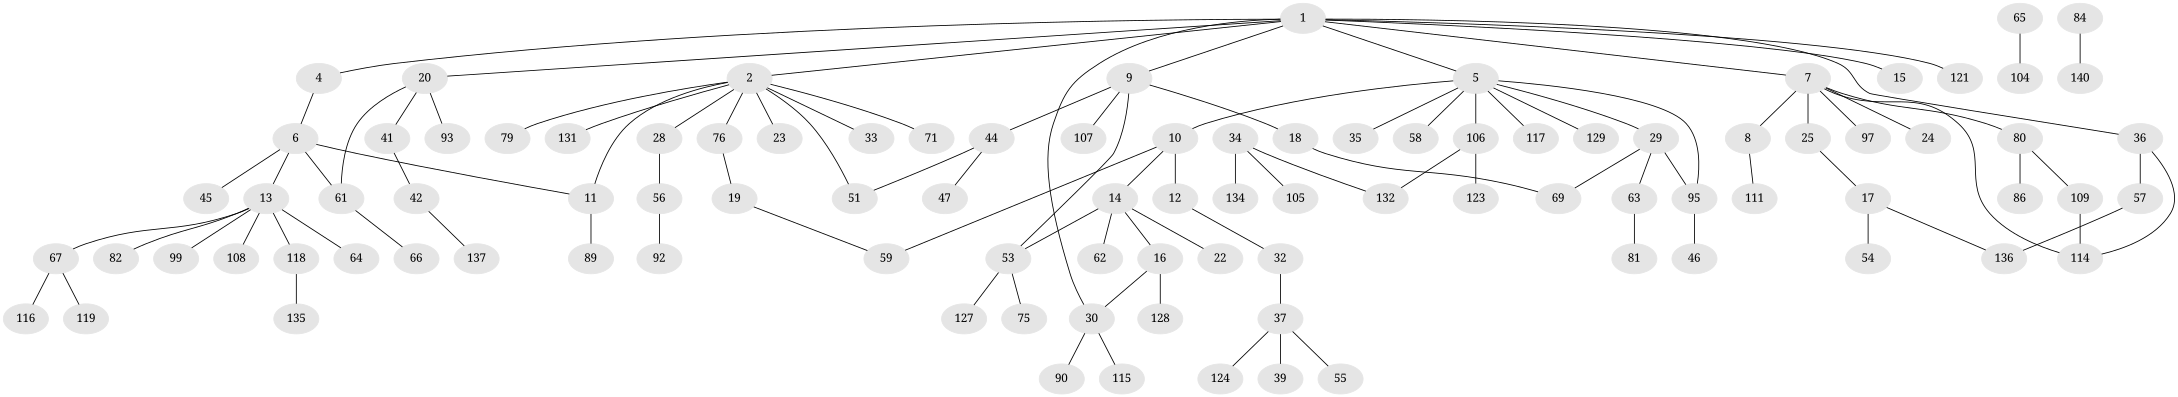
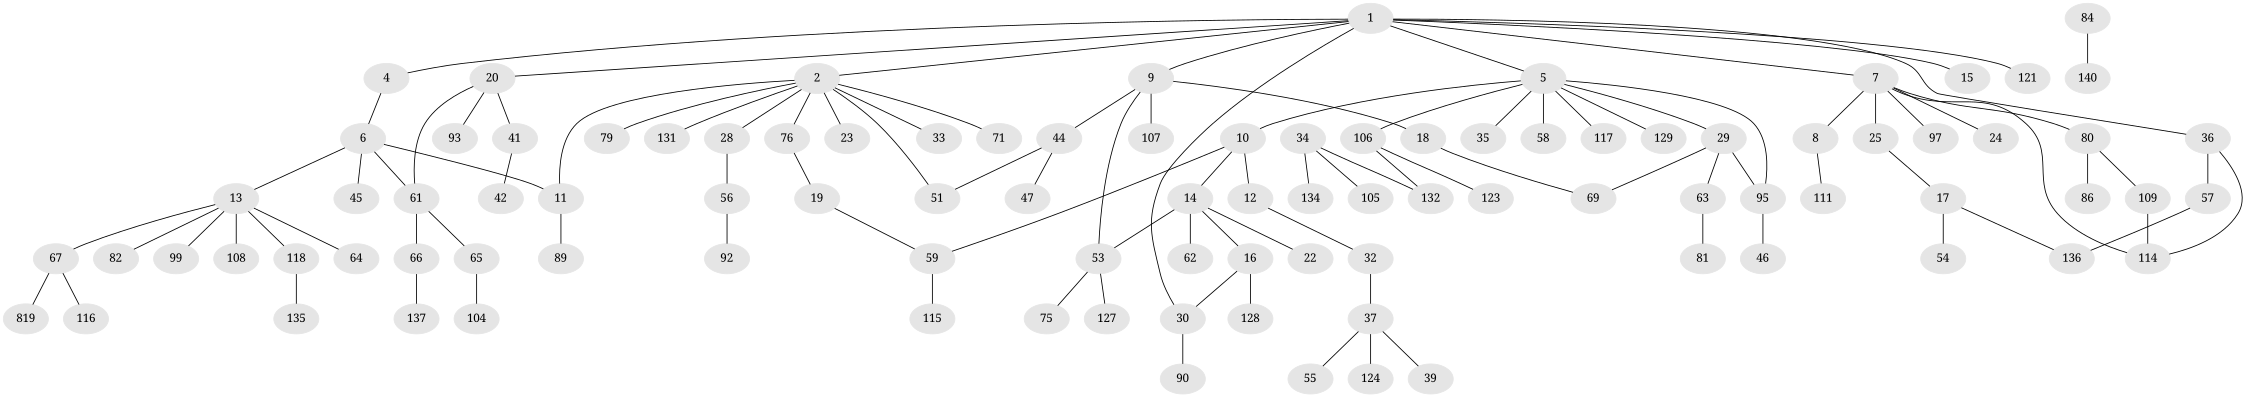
edge "42" -- "137": now "66" -- "137"
edge "61" -- "65": added
node "119": label "119" -> "819"
edge "30" -- "115": now "59" -- "115"
